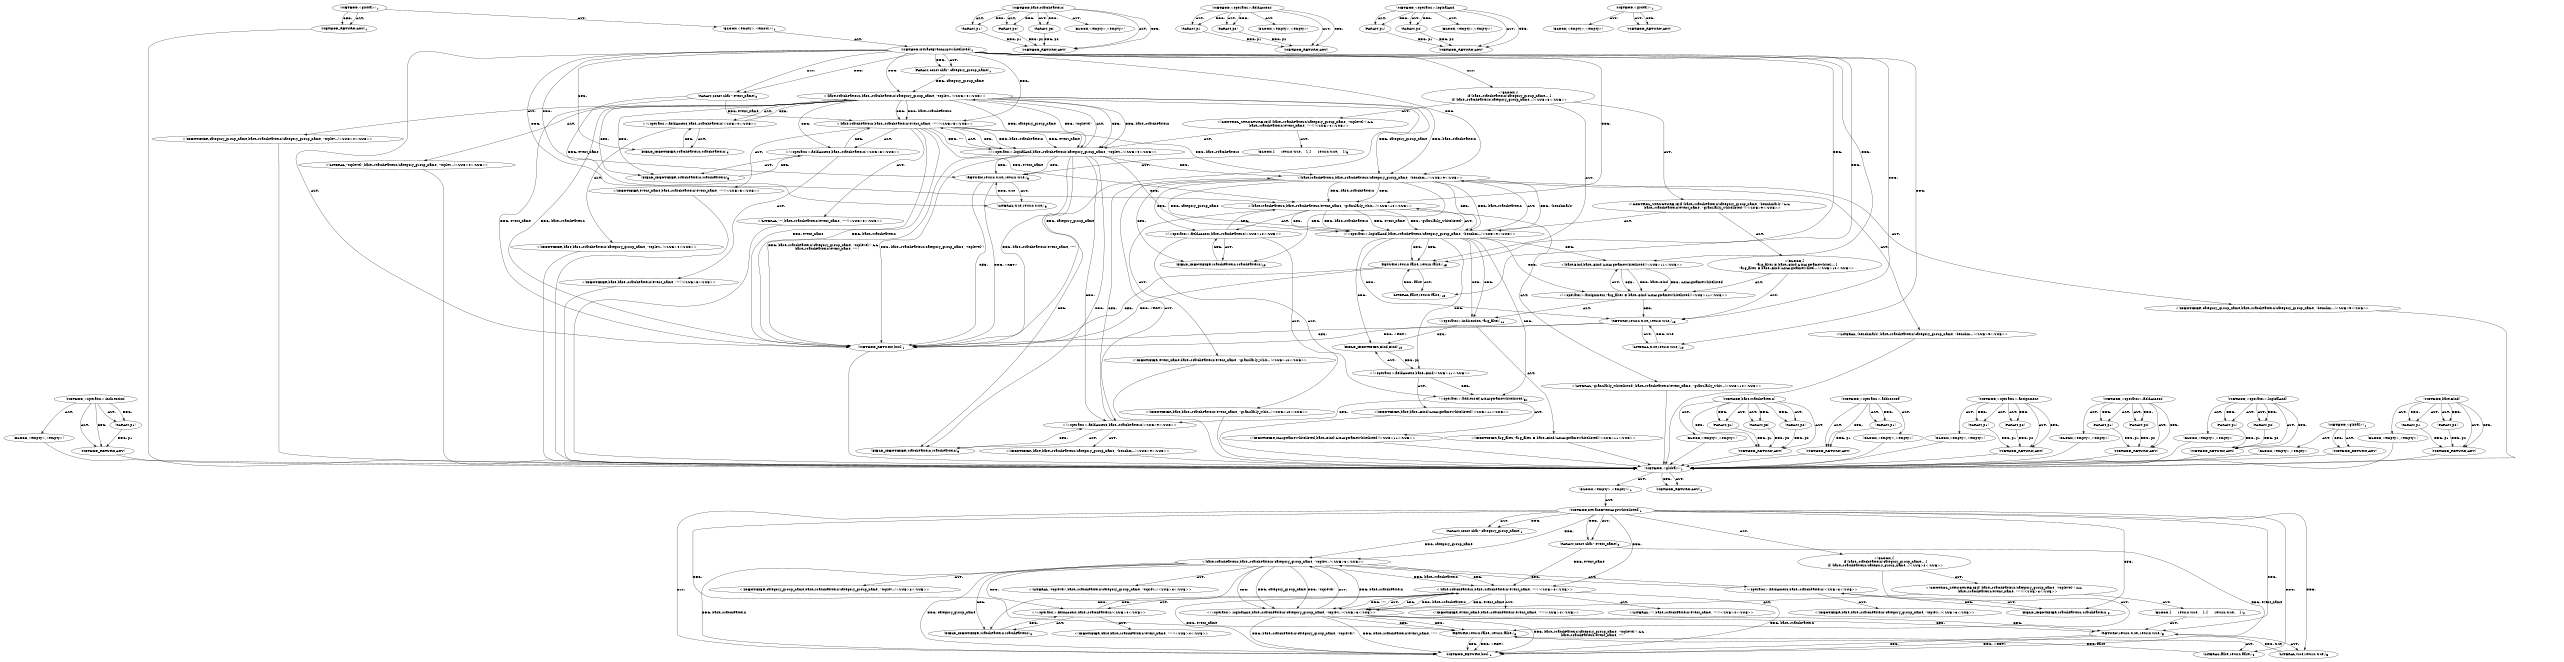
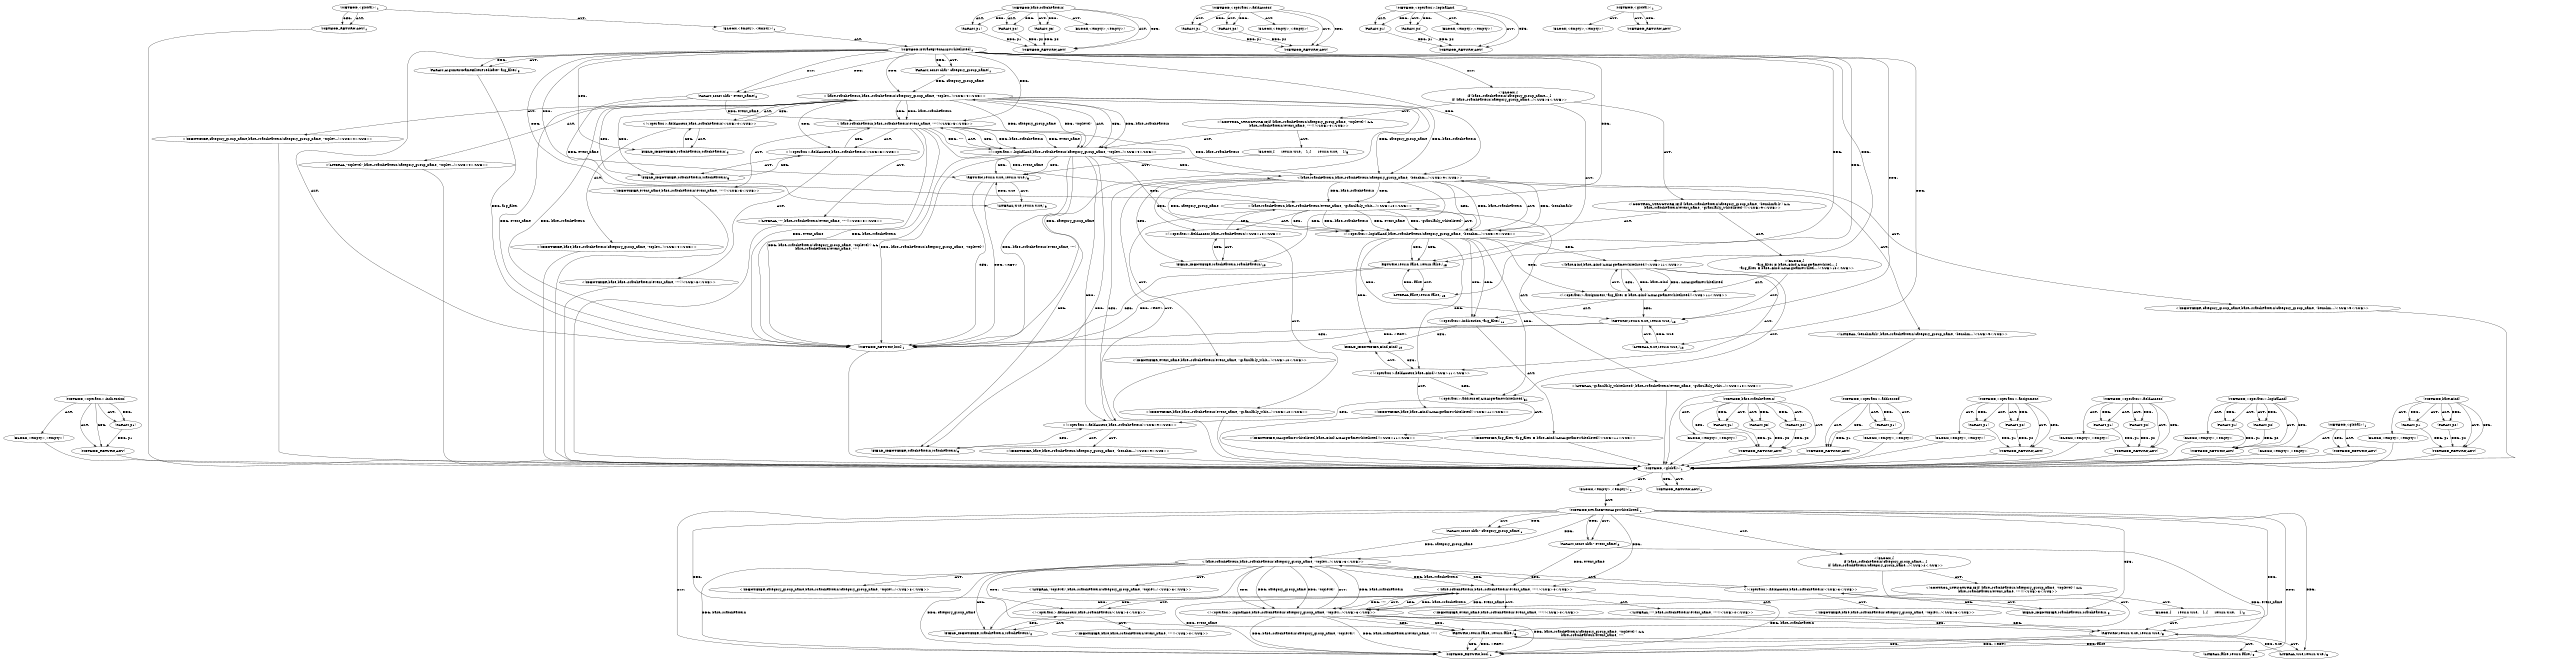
node "(PARAM,ArgumentNameFilterPredicate* arg_filter)": added
edge "<(<operator>.fieldAccess,base::MatchPattern)<SUB>10</SUB>>" -> "(<operator>.addressOf,&IsArgNameWhitelisted)": now "<(base.Bind,base::Bind(&IsArgNameWhitelisted))<SUB>11</SUB>>" -> "(<operator>.addressOf,&IsArgNameWhitelisted)"
edge "<(base.Bind,base::Bind(&IsArgNameWhitelisted))<SUB>11</SUB>>" -> "<(<operator>.fieldAccess,base::Bind)<SUB>11</SUB>>": added, label "AST:"
edge "(FIELD_IDENTIFIER,Bind,Bind)" -> "<(<operator>.fieldAccess,base::Bind)<SUB>11</SUB>>": label "DDG: p2" -> "CFG: "
